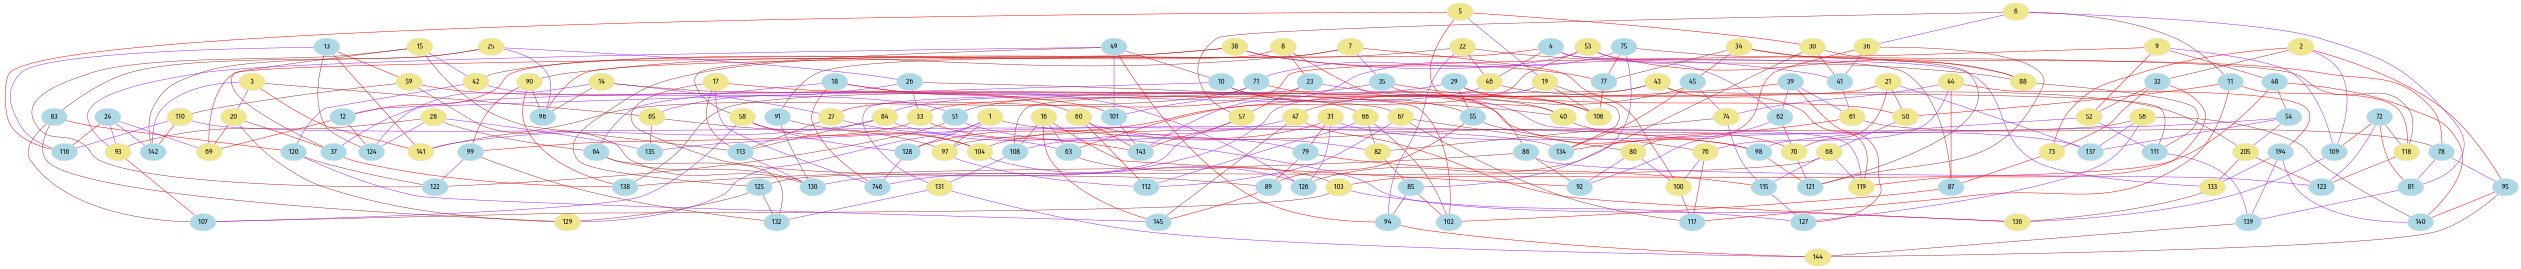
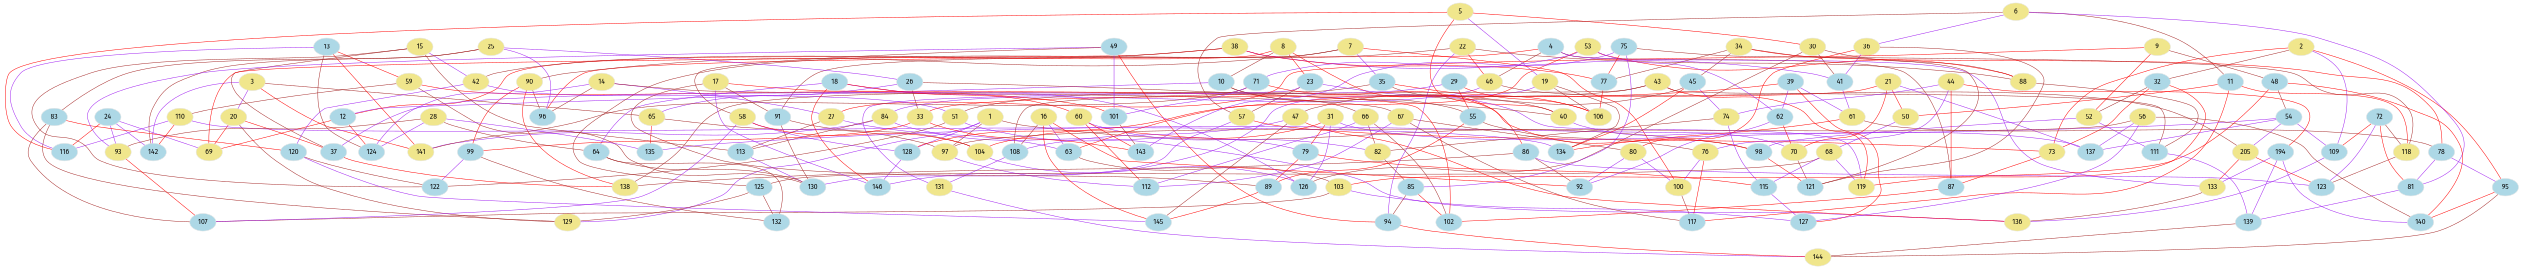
edge "9" -- "109": now "54" -- "109"
edge "49" -- "10": now "8" -- "10"
edge "29" -- "50": removed
edge "17" -- "113": now "17" -- "91"
node "51": fillcolor lightblue -> khaki
edge "57" -- "143": now "57" -- "73"
edge "40" -- "70": color red -> purple
node "138": fillcolor lightblue -> khaki
node "746": label "746" -> "146"
edge "131" -- "132": removed
